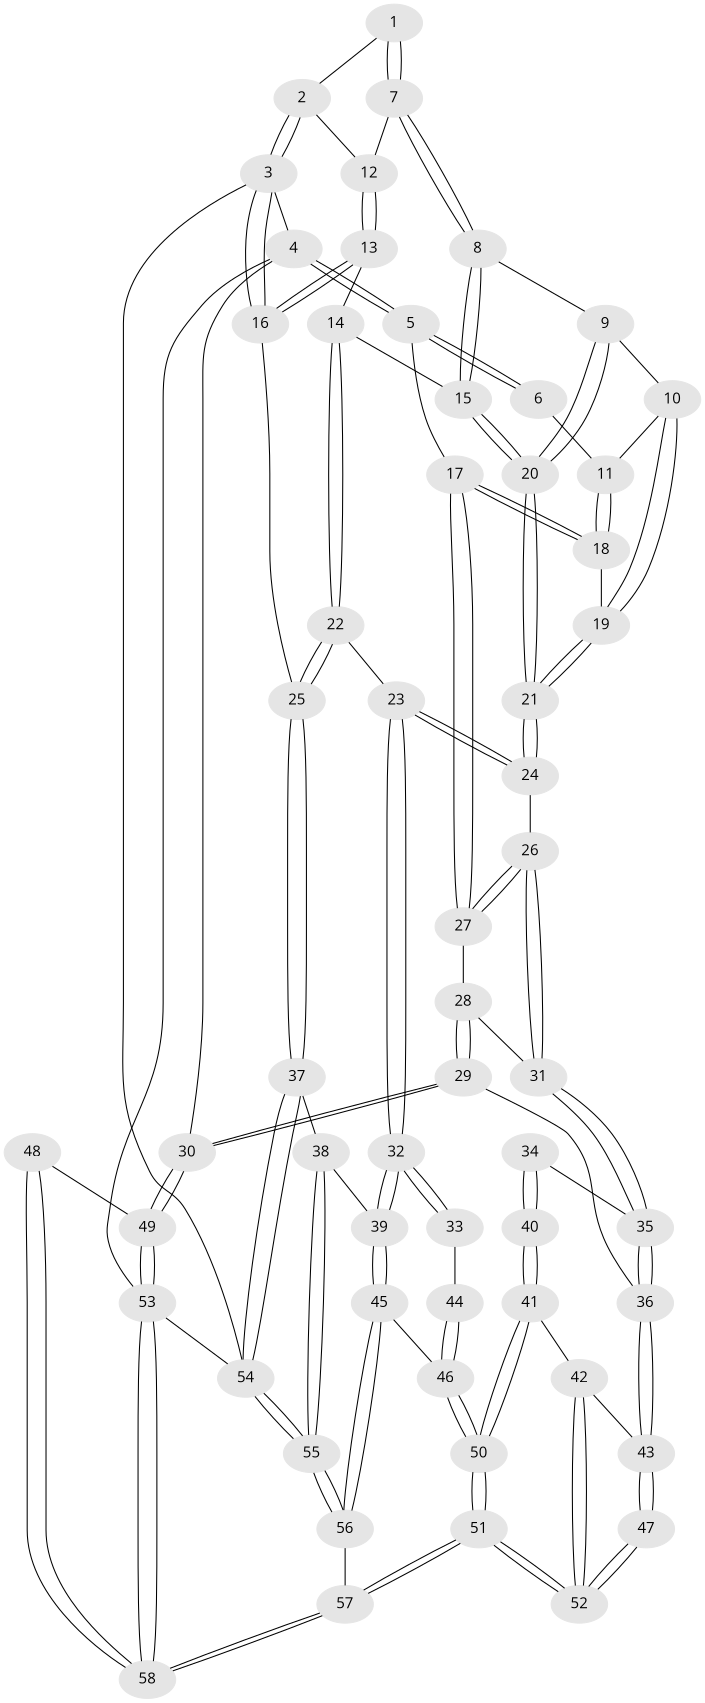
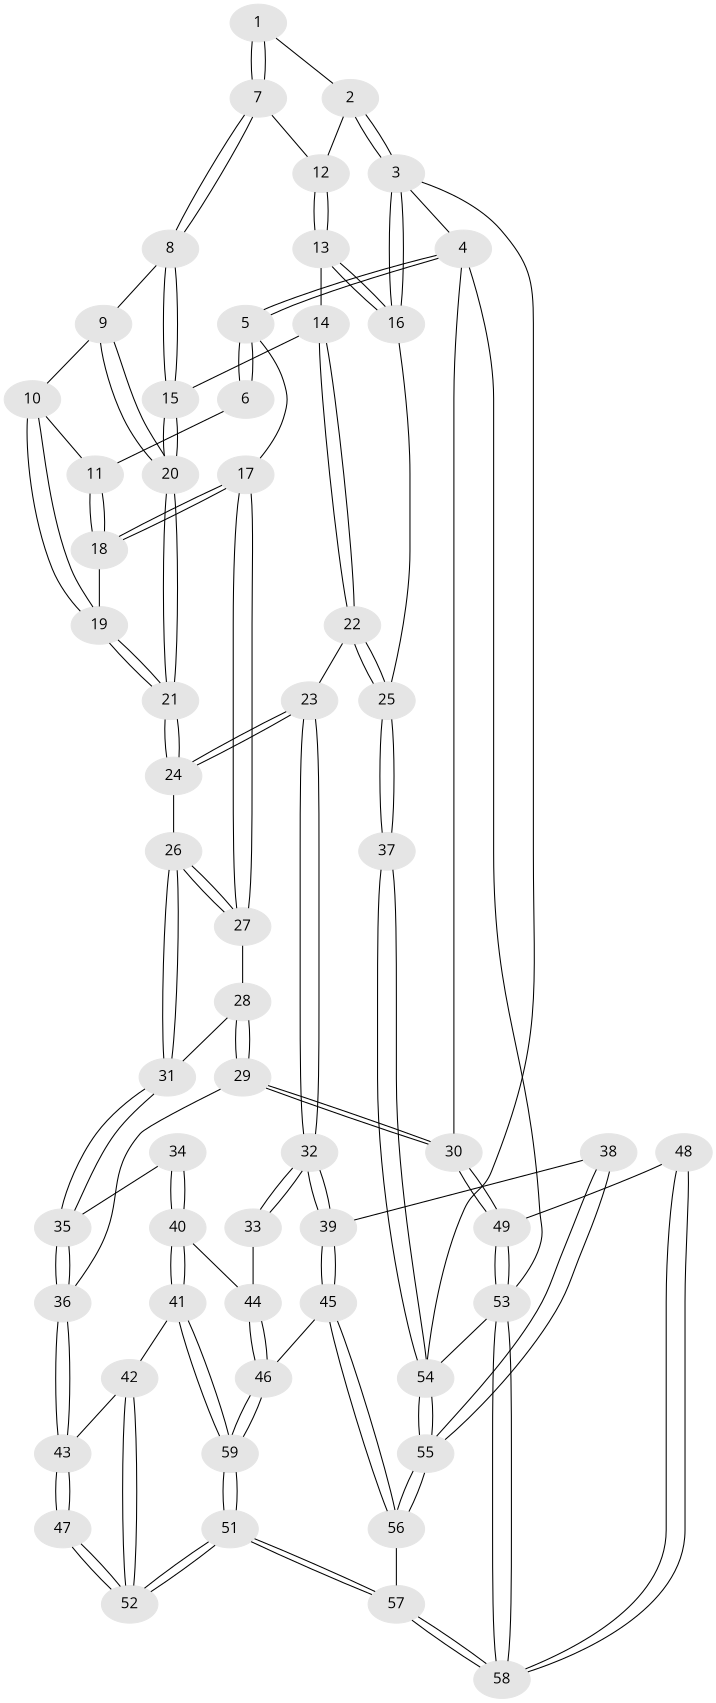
edge "37" -- "38": removed
edge "40" -- "44": added
node "50": label "50" -> "59"
